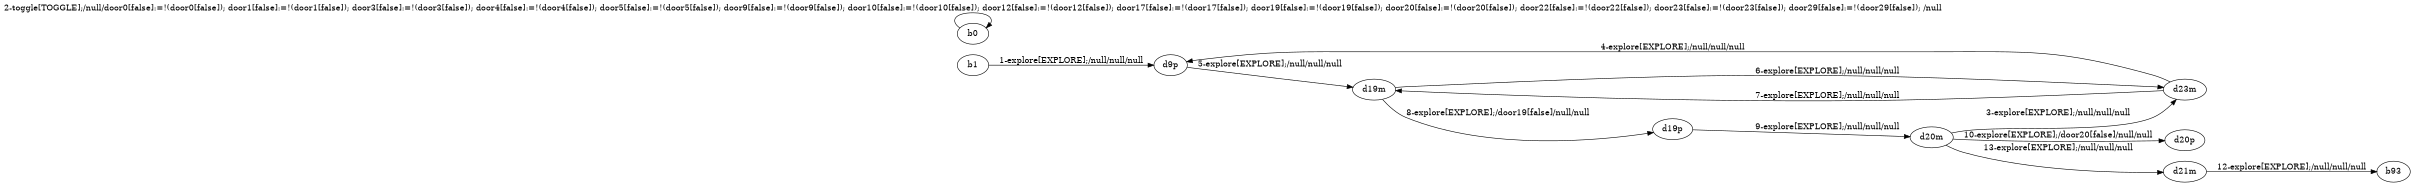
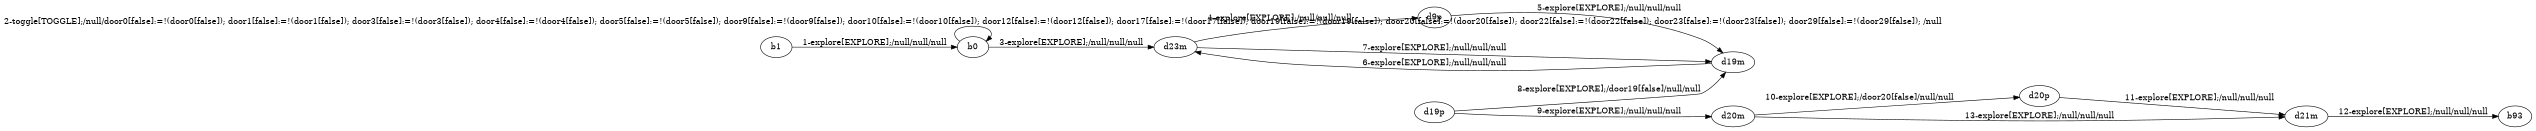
edge "b1" -> "d9p": now "b1" -> "b0"
edge "d20p" -> "d21m": added, label "11-explore[EXPLORE];/null/null/null"
edge "d20m" -> "d23m": now "b0" -> "d23m"
edge "d19m" -> "d19p": reversed
